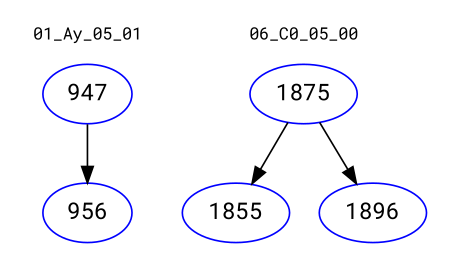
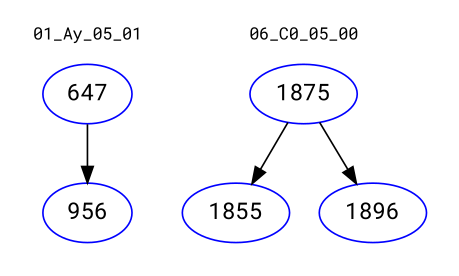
node "947": label "947" -> "647"
